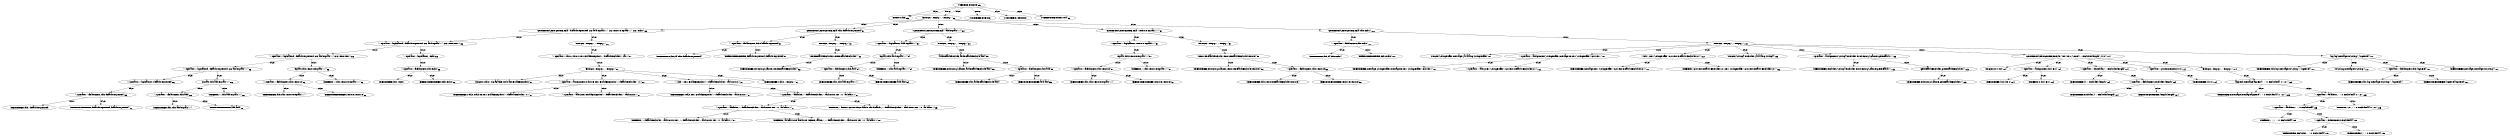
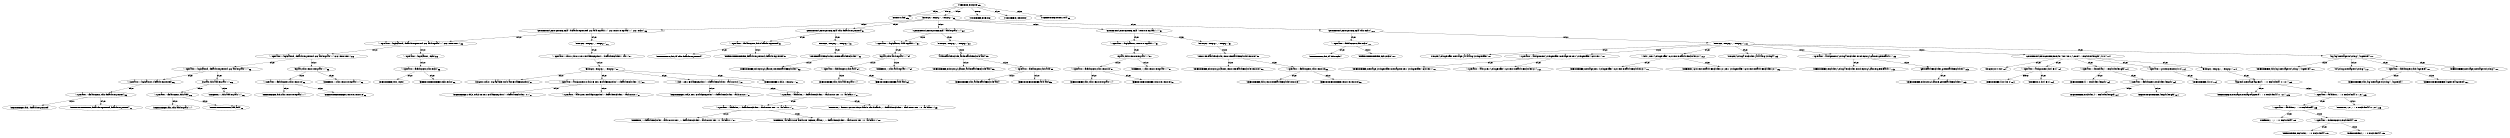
edge "(log,log(message.toString(), logLevel))" -> "(toString,message.toString())": label "DDG: " -> "AST: "
edge "(<operator>.assignment,int i = 0)" -> "(IDENTIFIER,i,int i = 0)": label "AST: " -> "DDG: "
